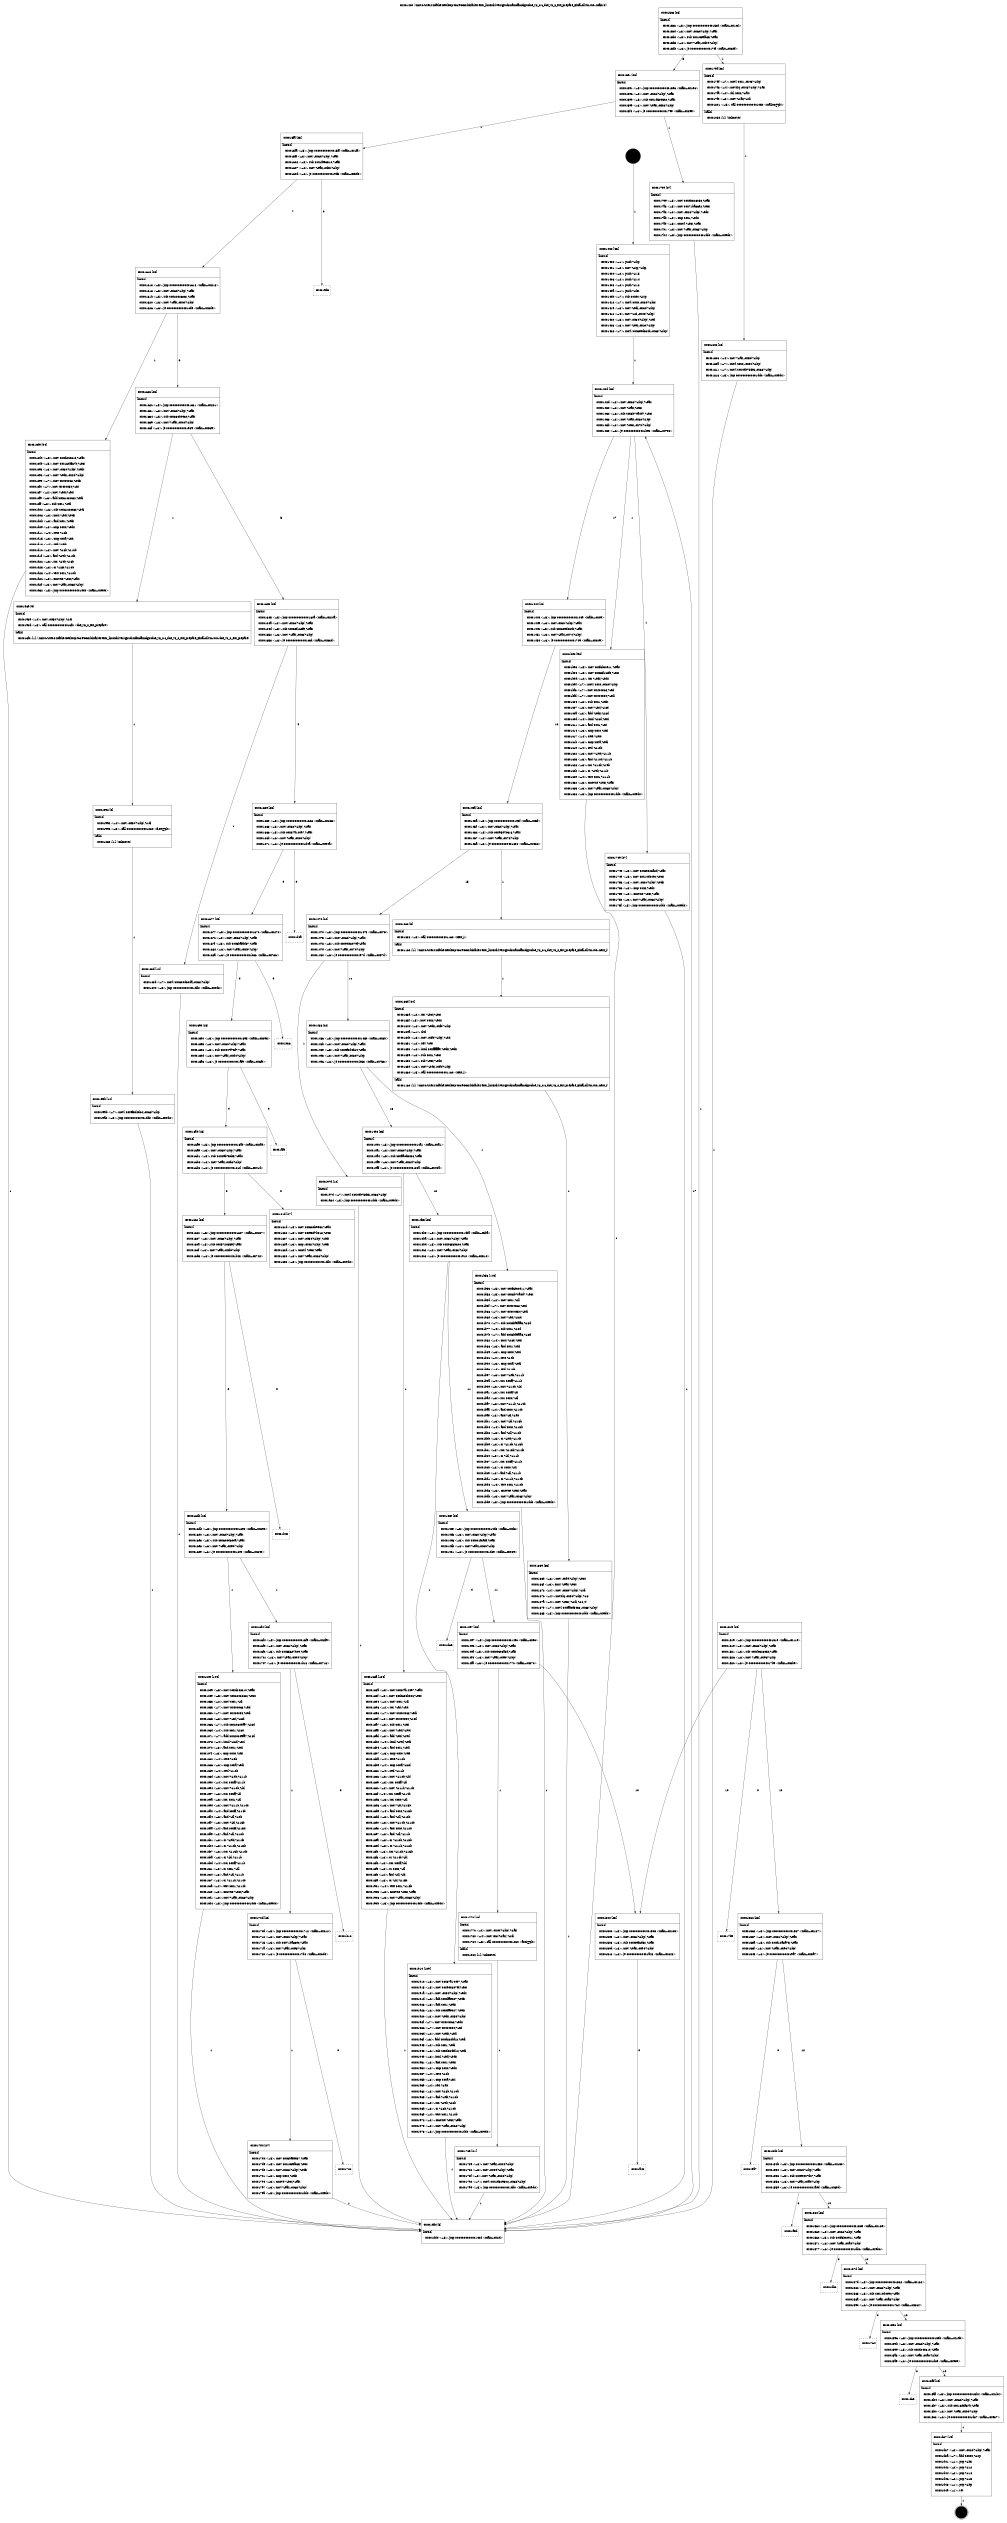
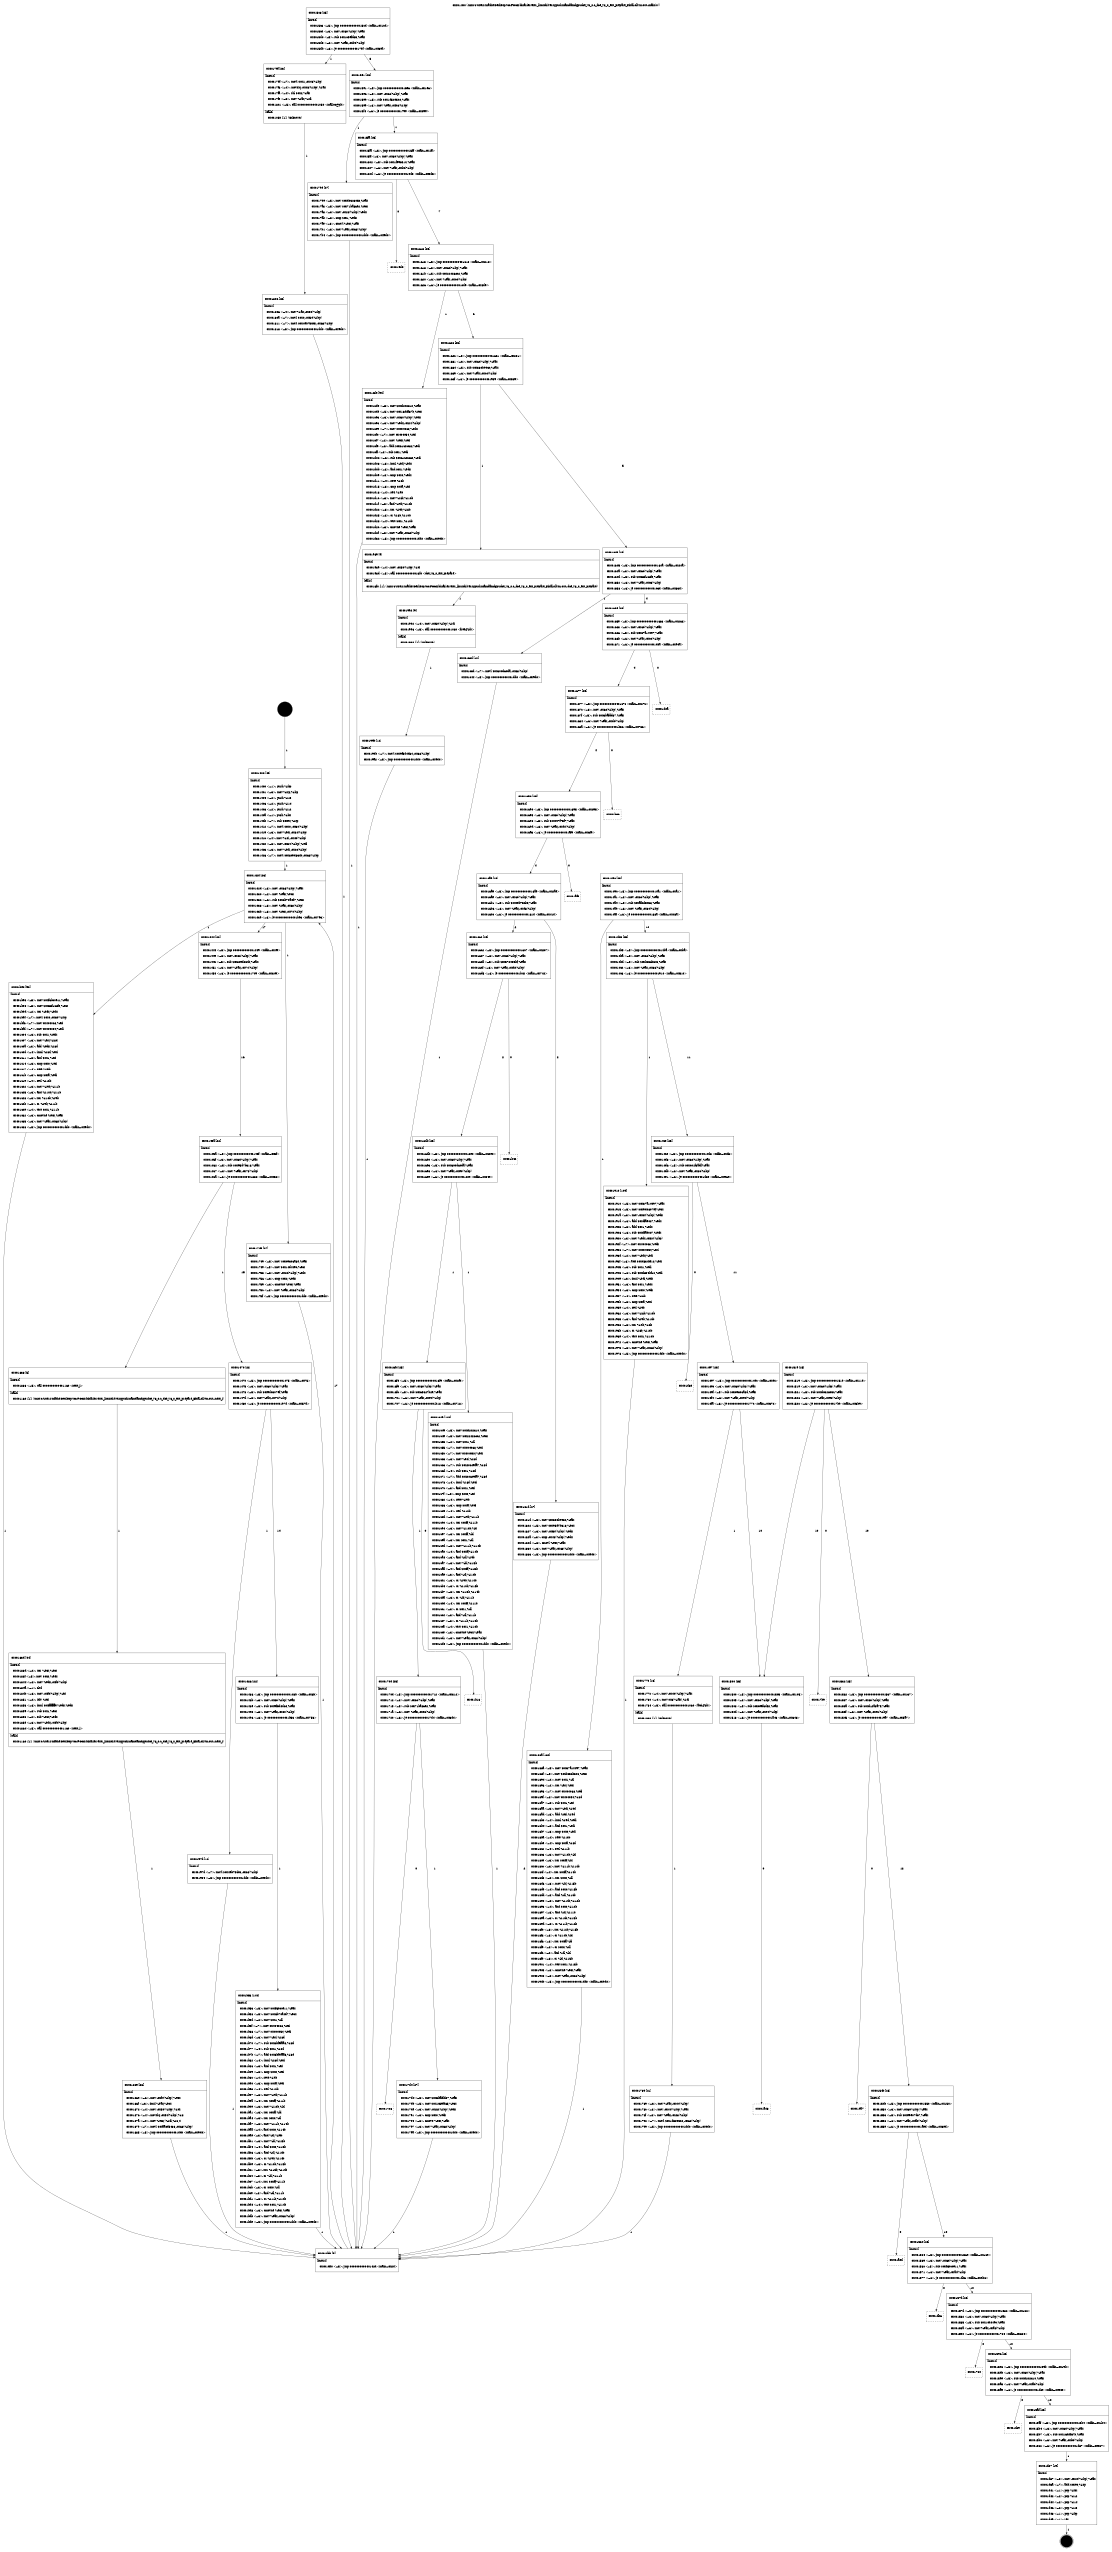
edge "0x401486 [22]" -> "0x40149c [25]": removed, label "13"
edge "0x40181d [27]" -> "0x401dd0 [5]": added, label "2"
